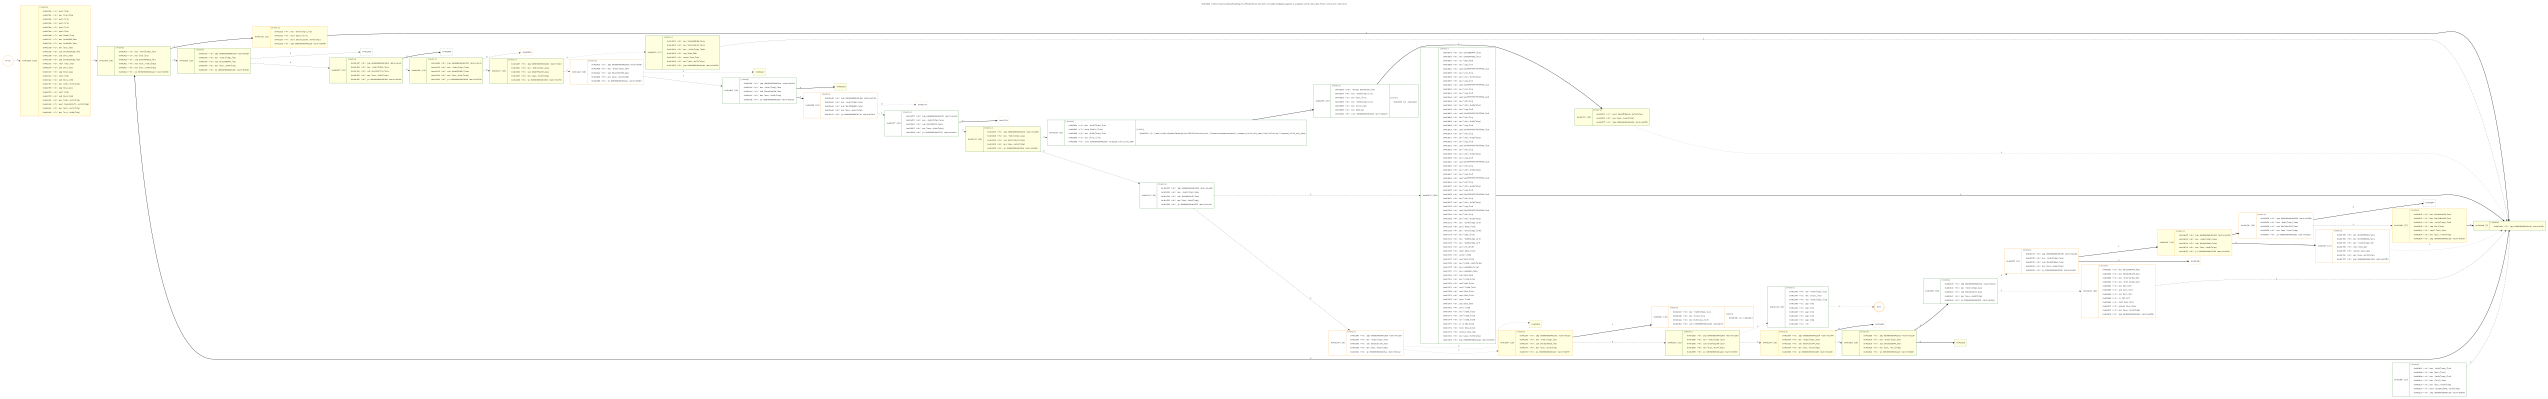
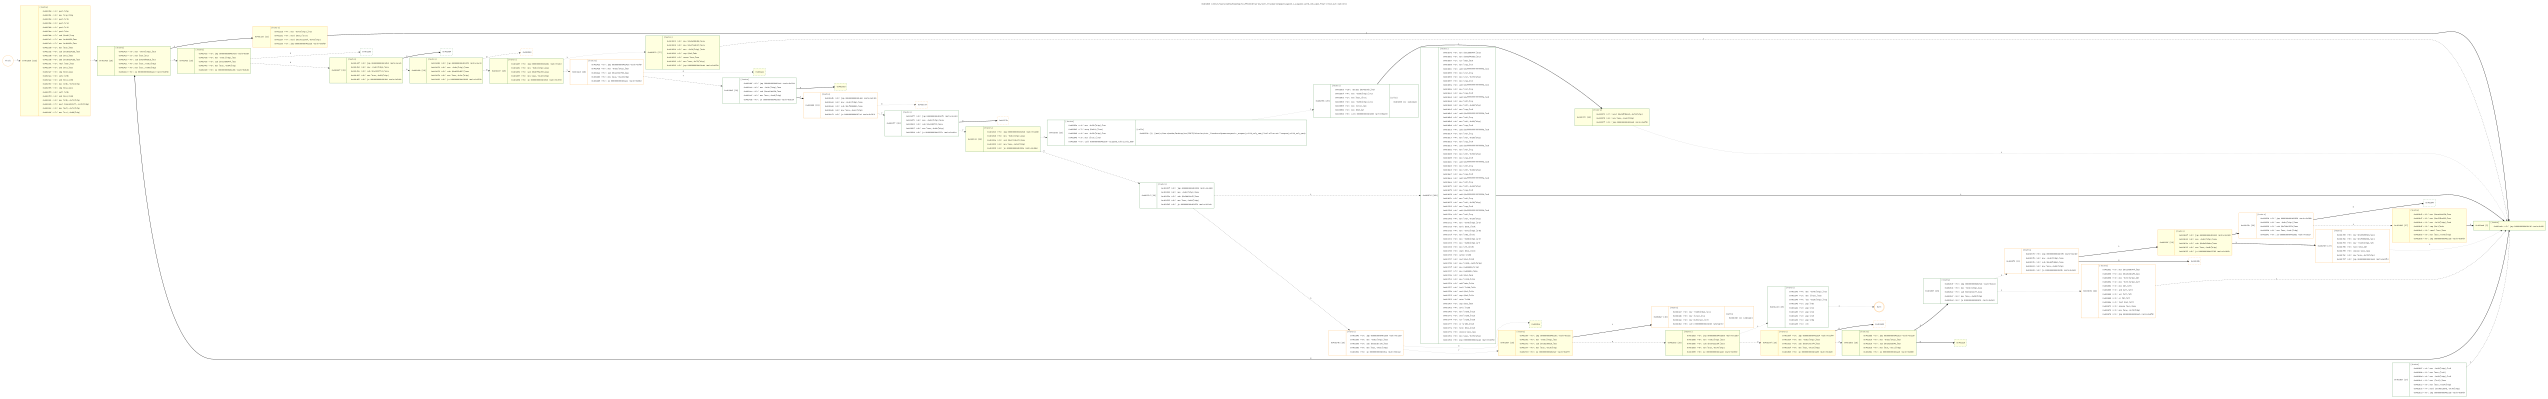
edge "0x40193e [23]" -> "0x401955 [29]": style bold -> dotted
